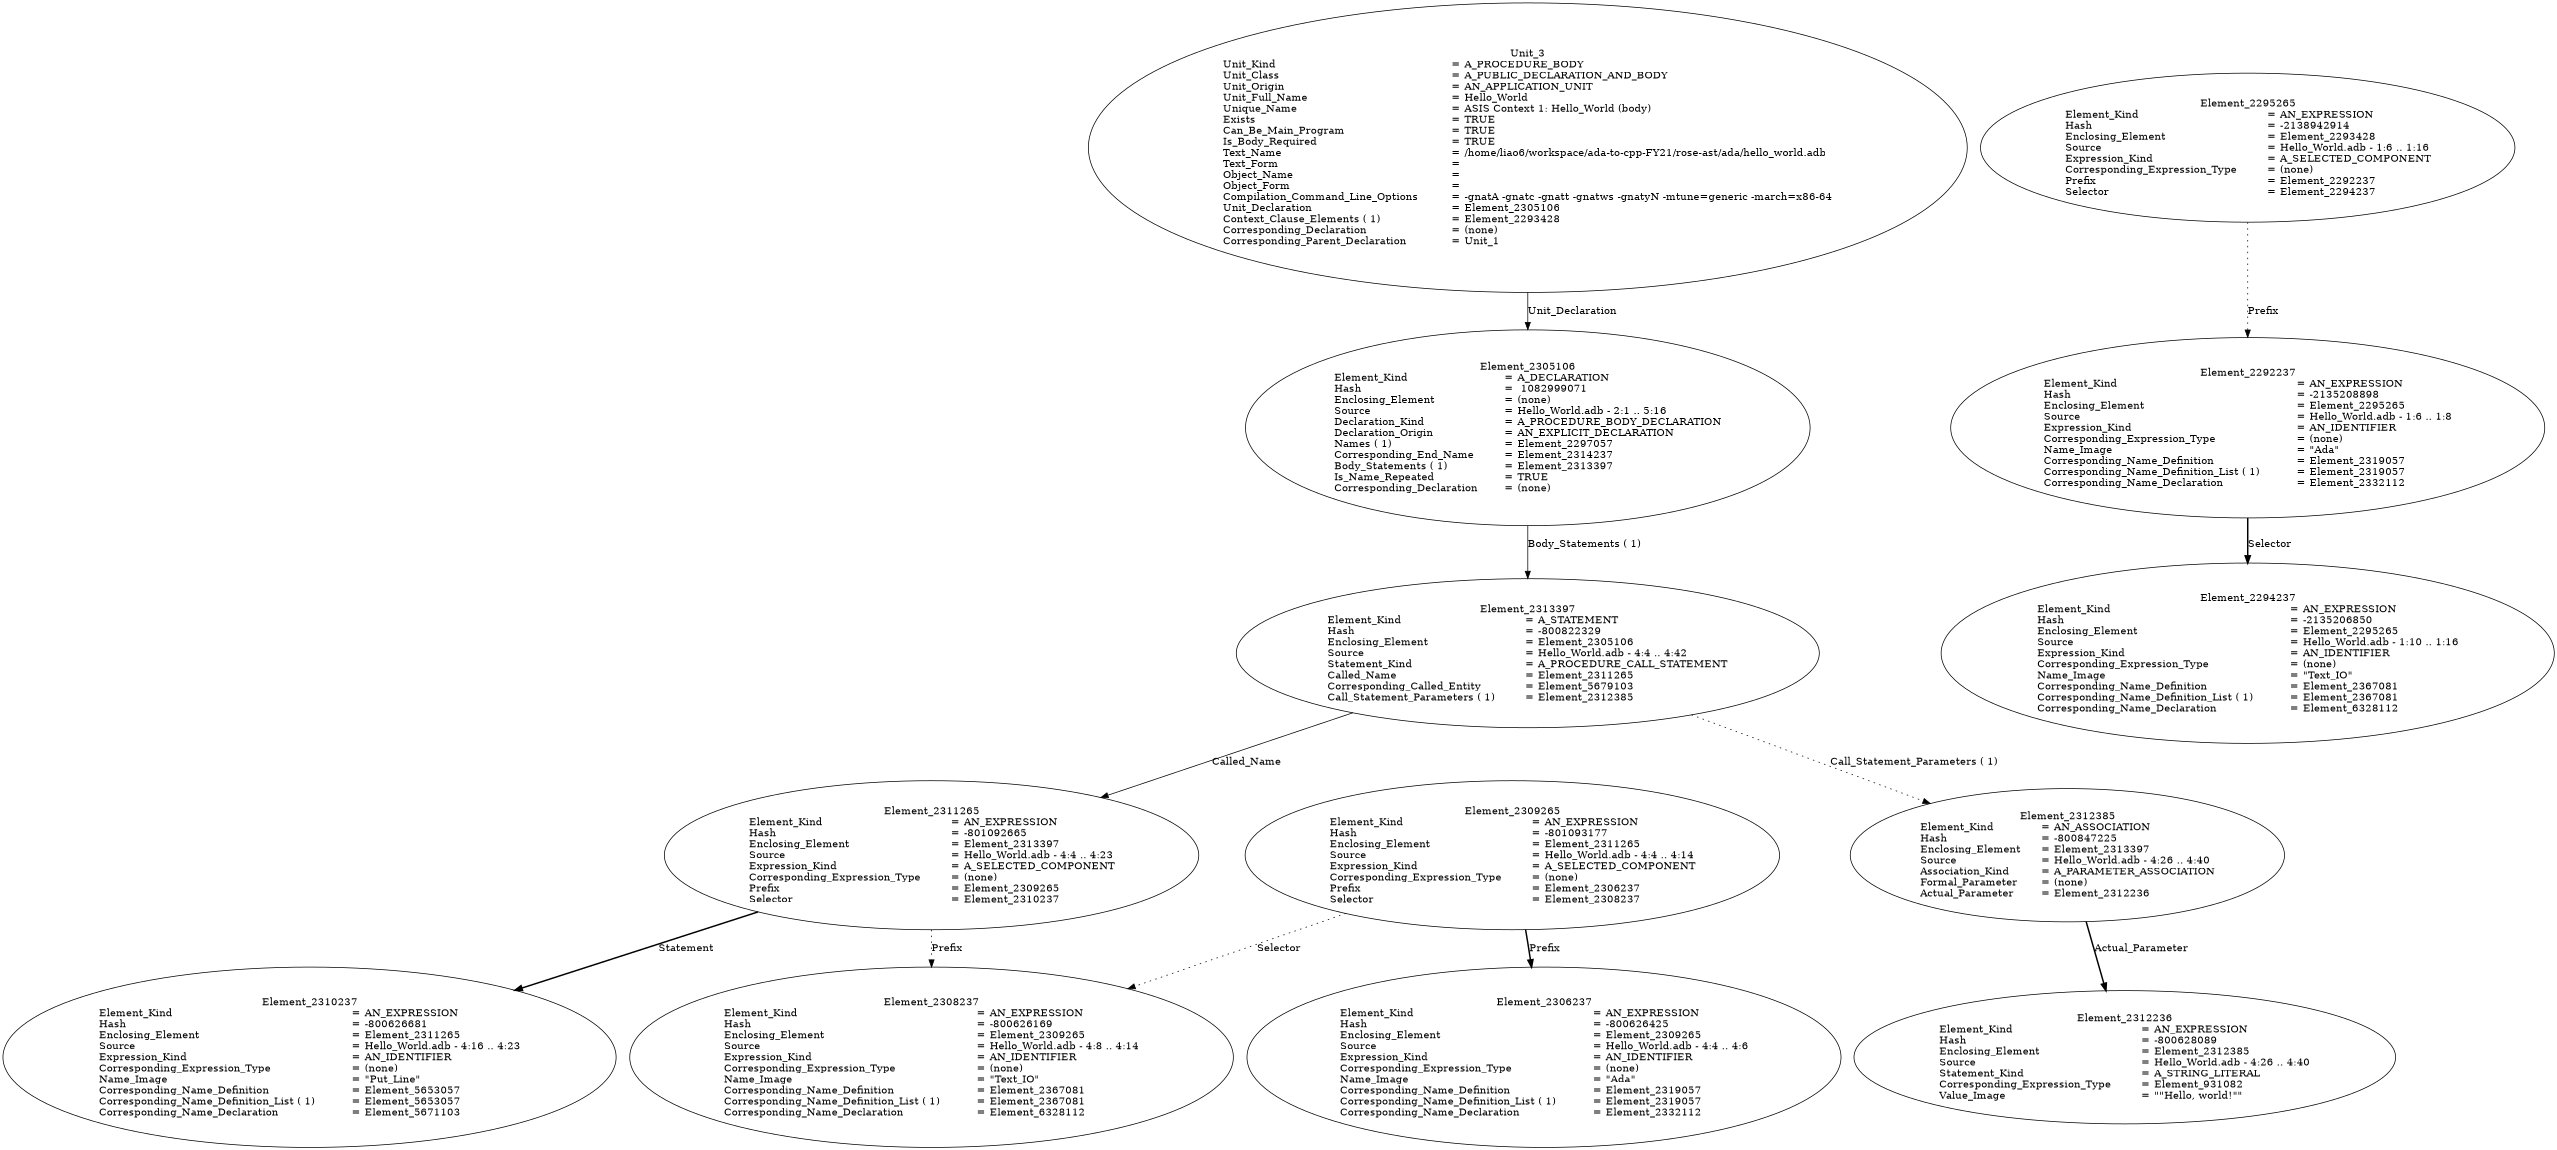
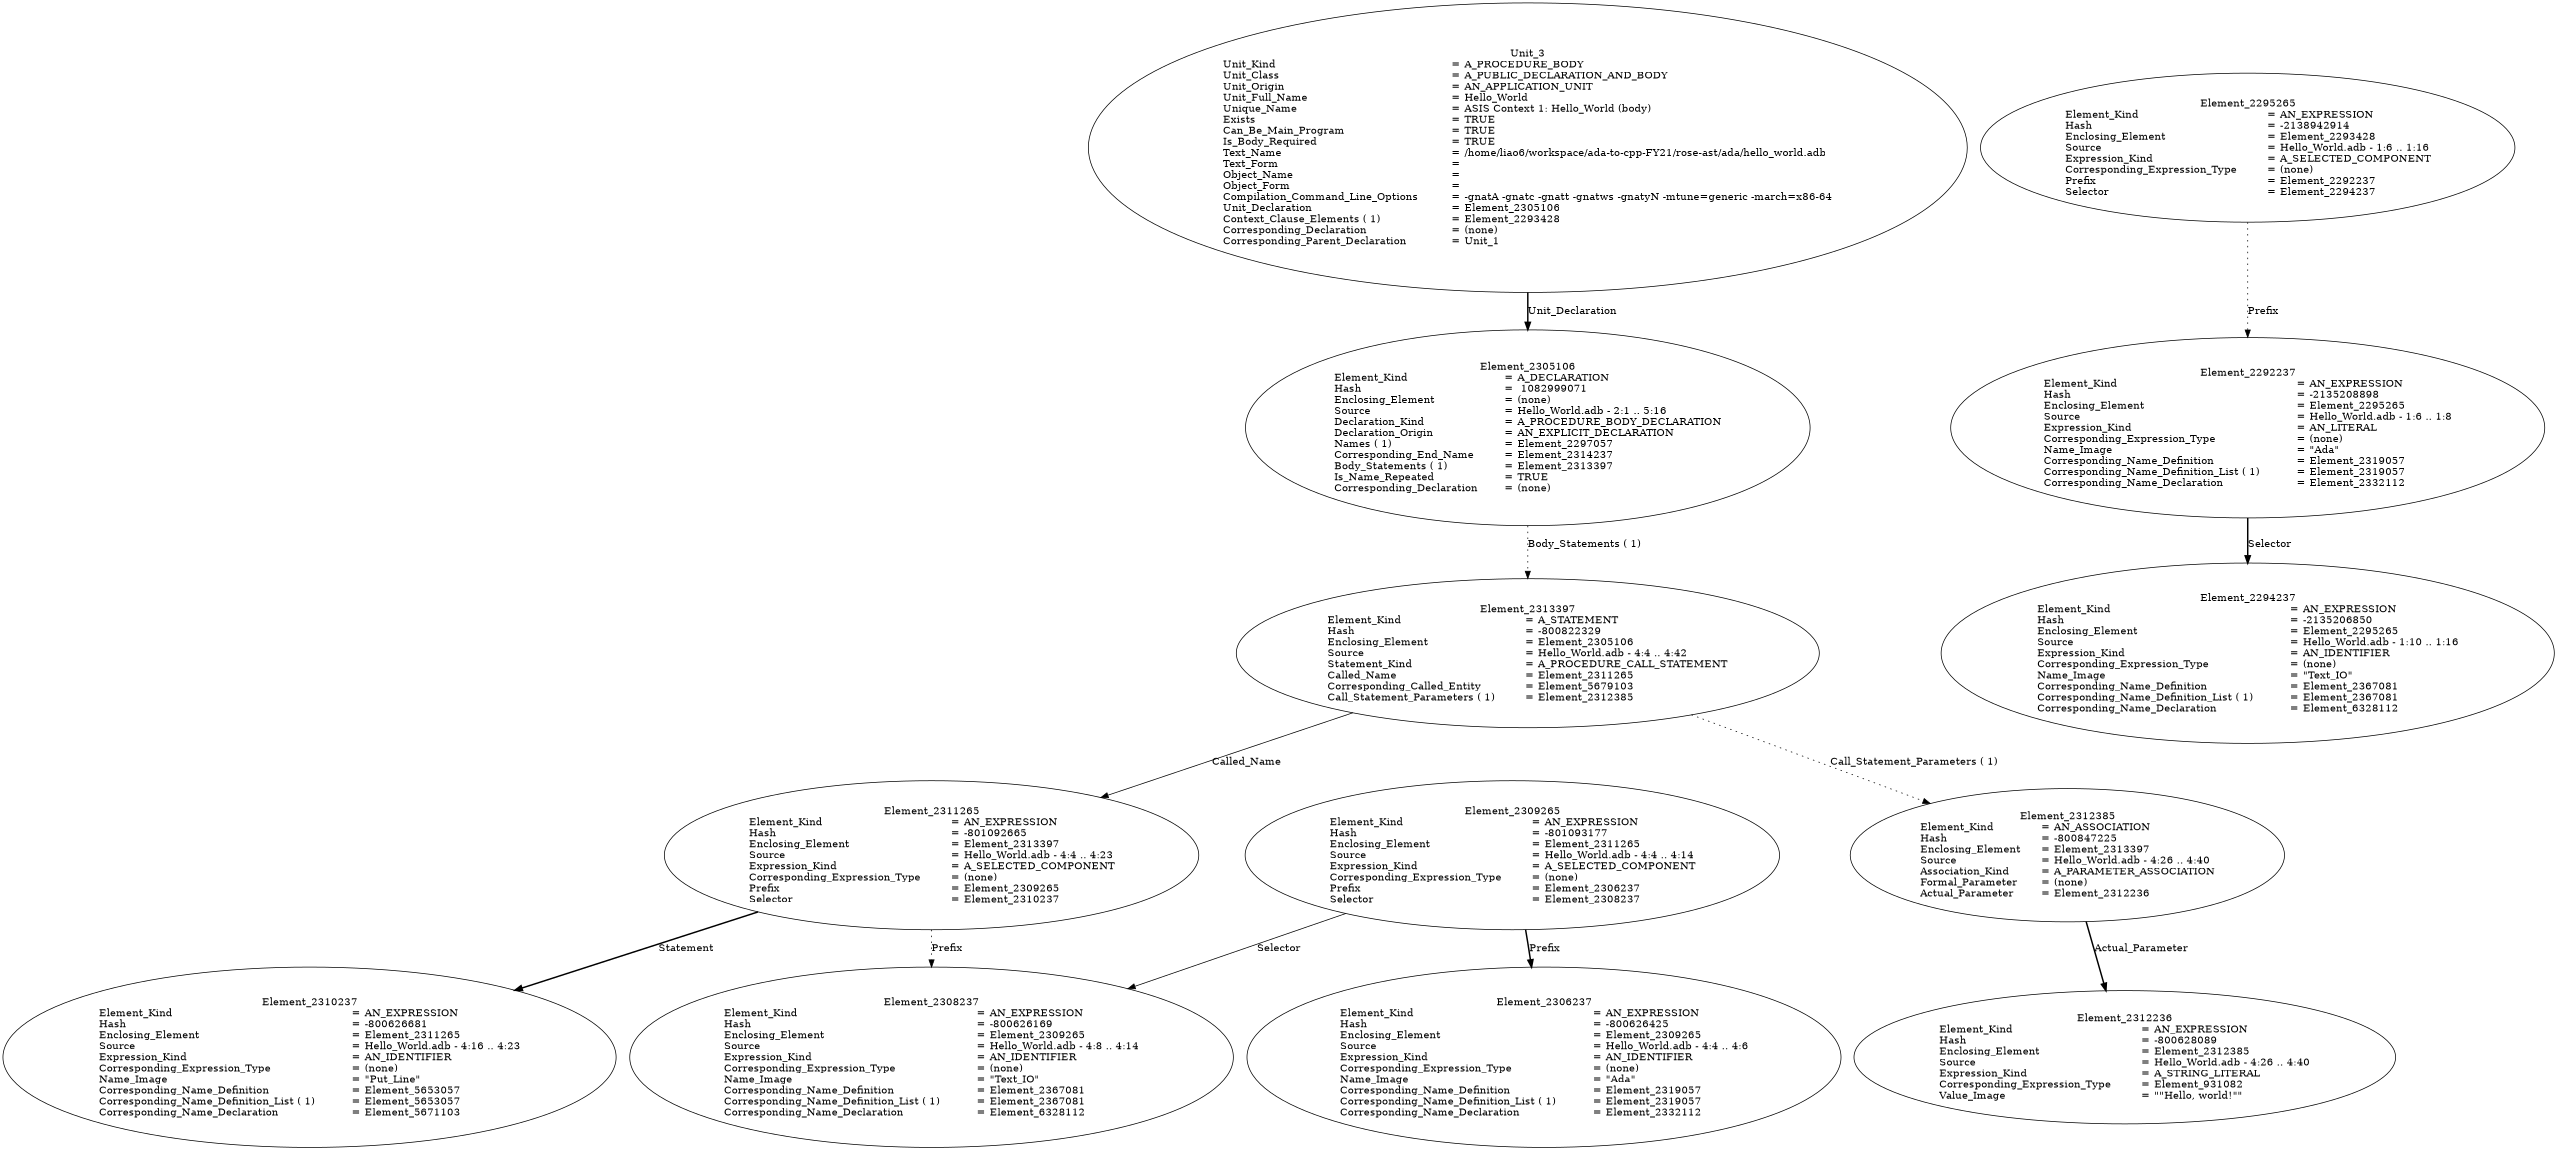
edge "Unit_3" -> "Element_2305106": style solid -> bold
node "Element_2292237": text "AN_IDENTIFIER" -> "AN_LITERAL"
edge "Element_2305106" -> "Element_2313397": style solid -> dotted
edge "Element_2309265" -> "Element_2308237": style dotted -> solid
node "Element_2312236": text "Statement_Kind" -> "Expression_Kind"
